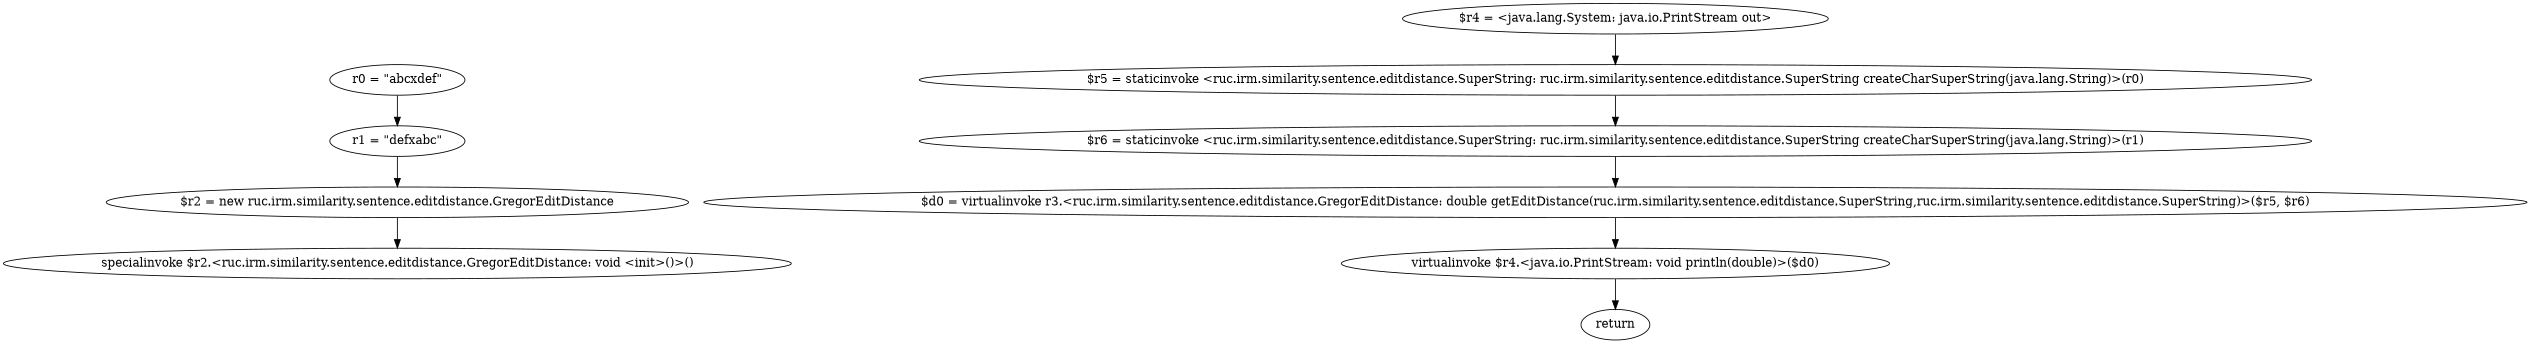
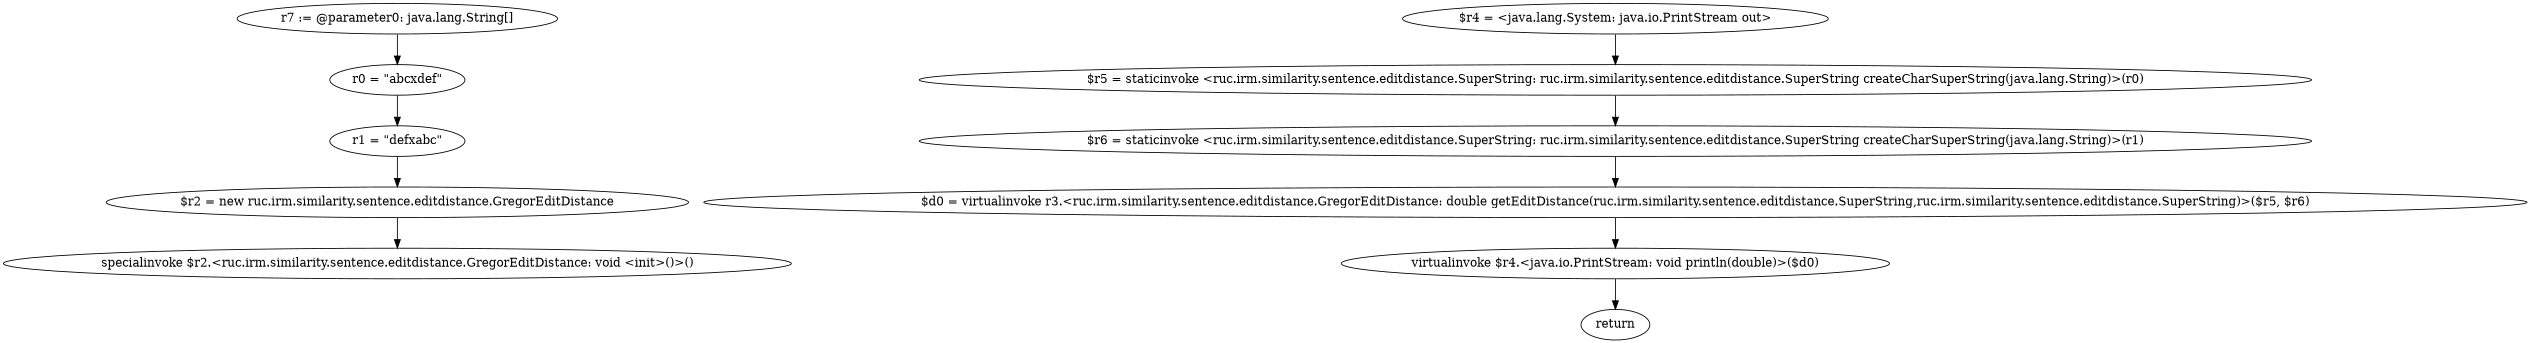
node "r7 := @parameter0: java.lang.String[]": added
